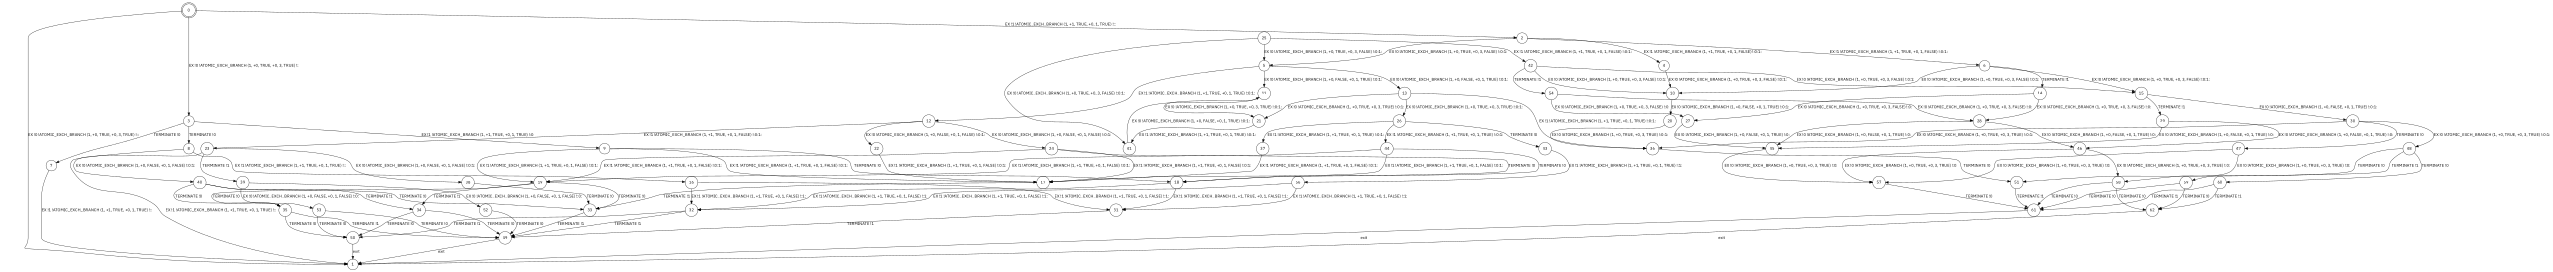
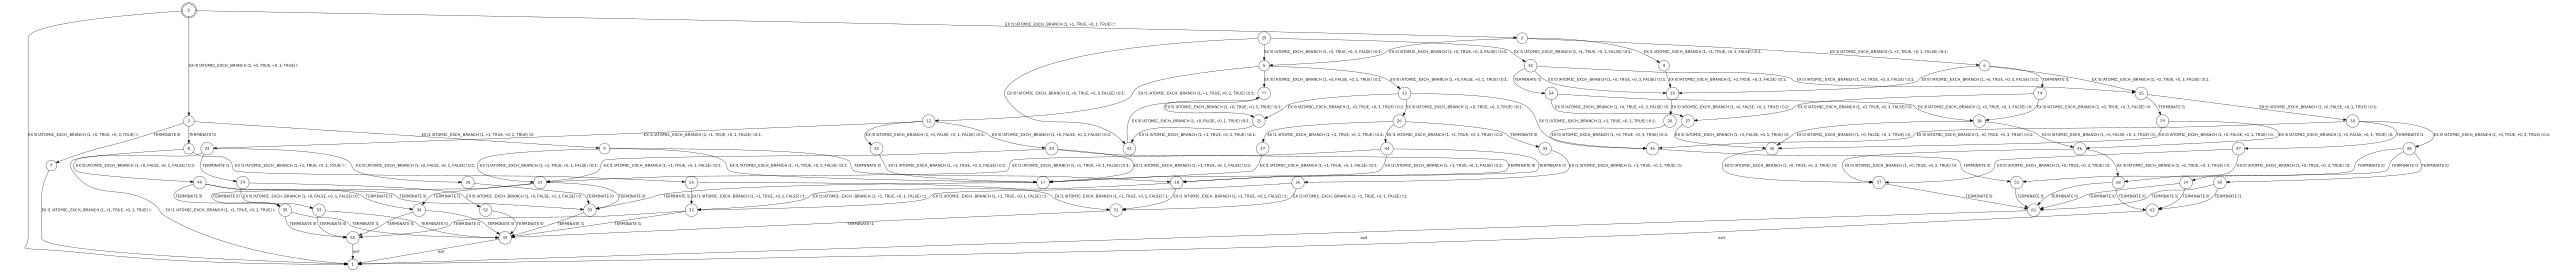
edge "30" -> "47": label "TERMINATE !0" -> "TERMINATE !1"
edge "34" -> "50": label "TERMINATE !0" -> "TERMINATE !1"
